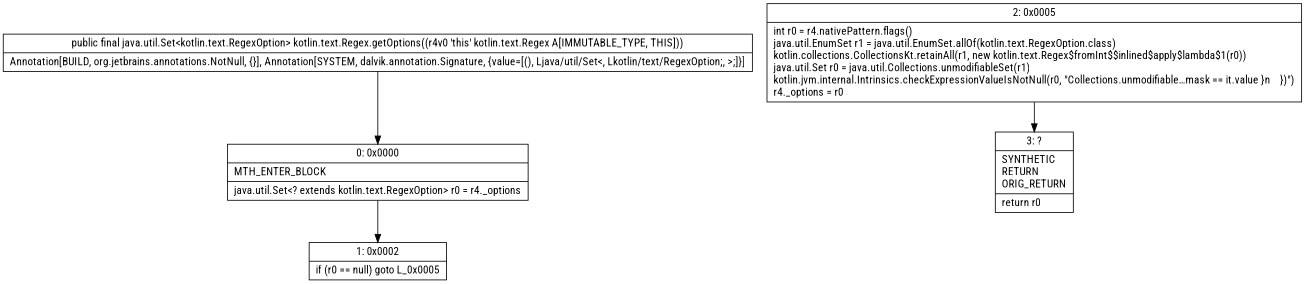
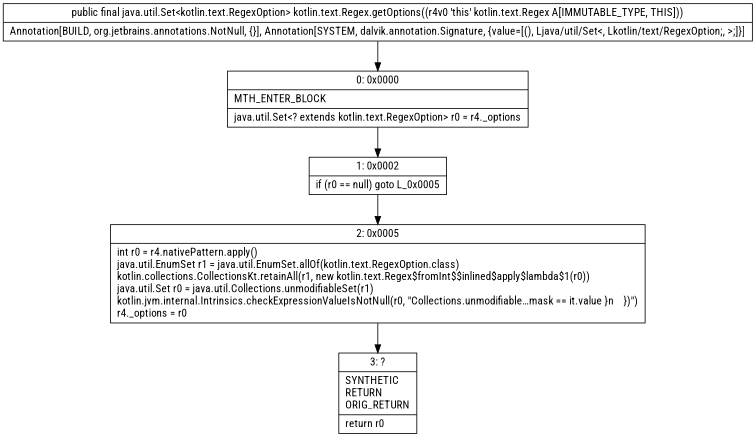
node "2: 0x0005": text "int r0 = r4.nativePattern.flags()" -> "int r0 = r4.nativePattern.apply()"
edge "1: 0x0002" -> "2: 0x0005": added
